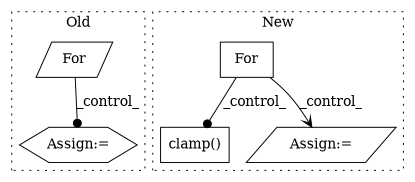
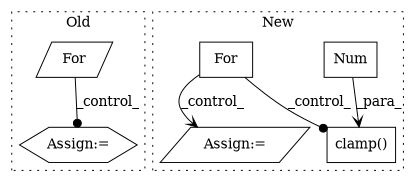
node "Num": added
